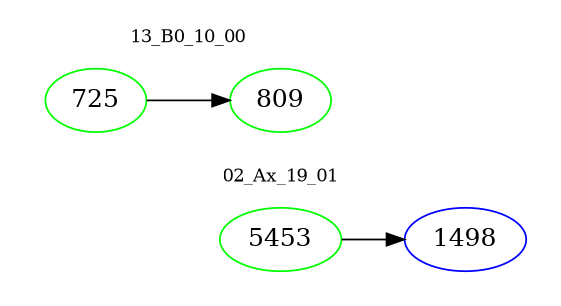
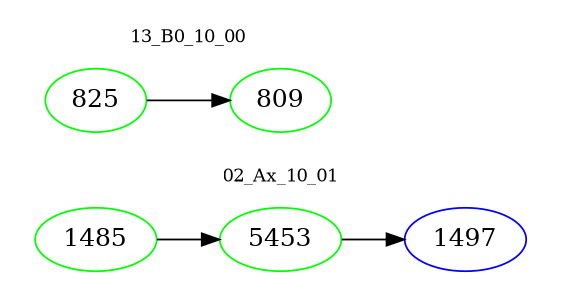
node "725": label "725" -> "825"
cluster "02_Ax_19_01": label "02_Ax_19_01" -> "02_Ax_10_01"
node "1485": added
node "1498": label "1498" -> "1497"
